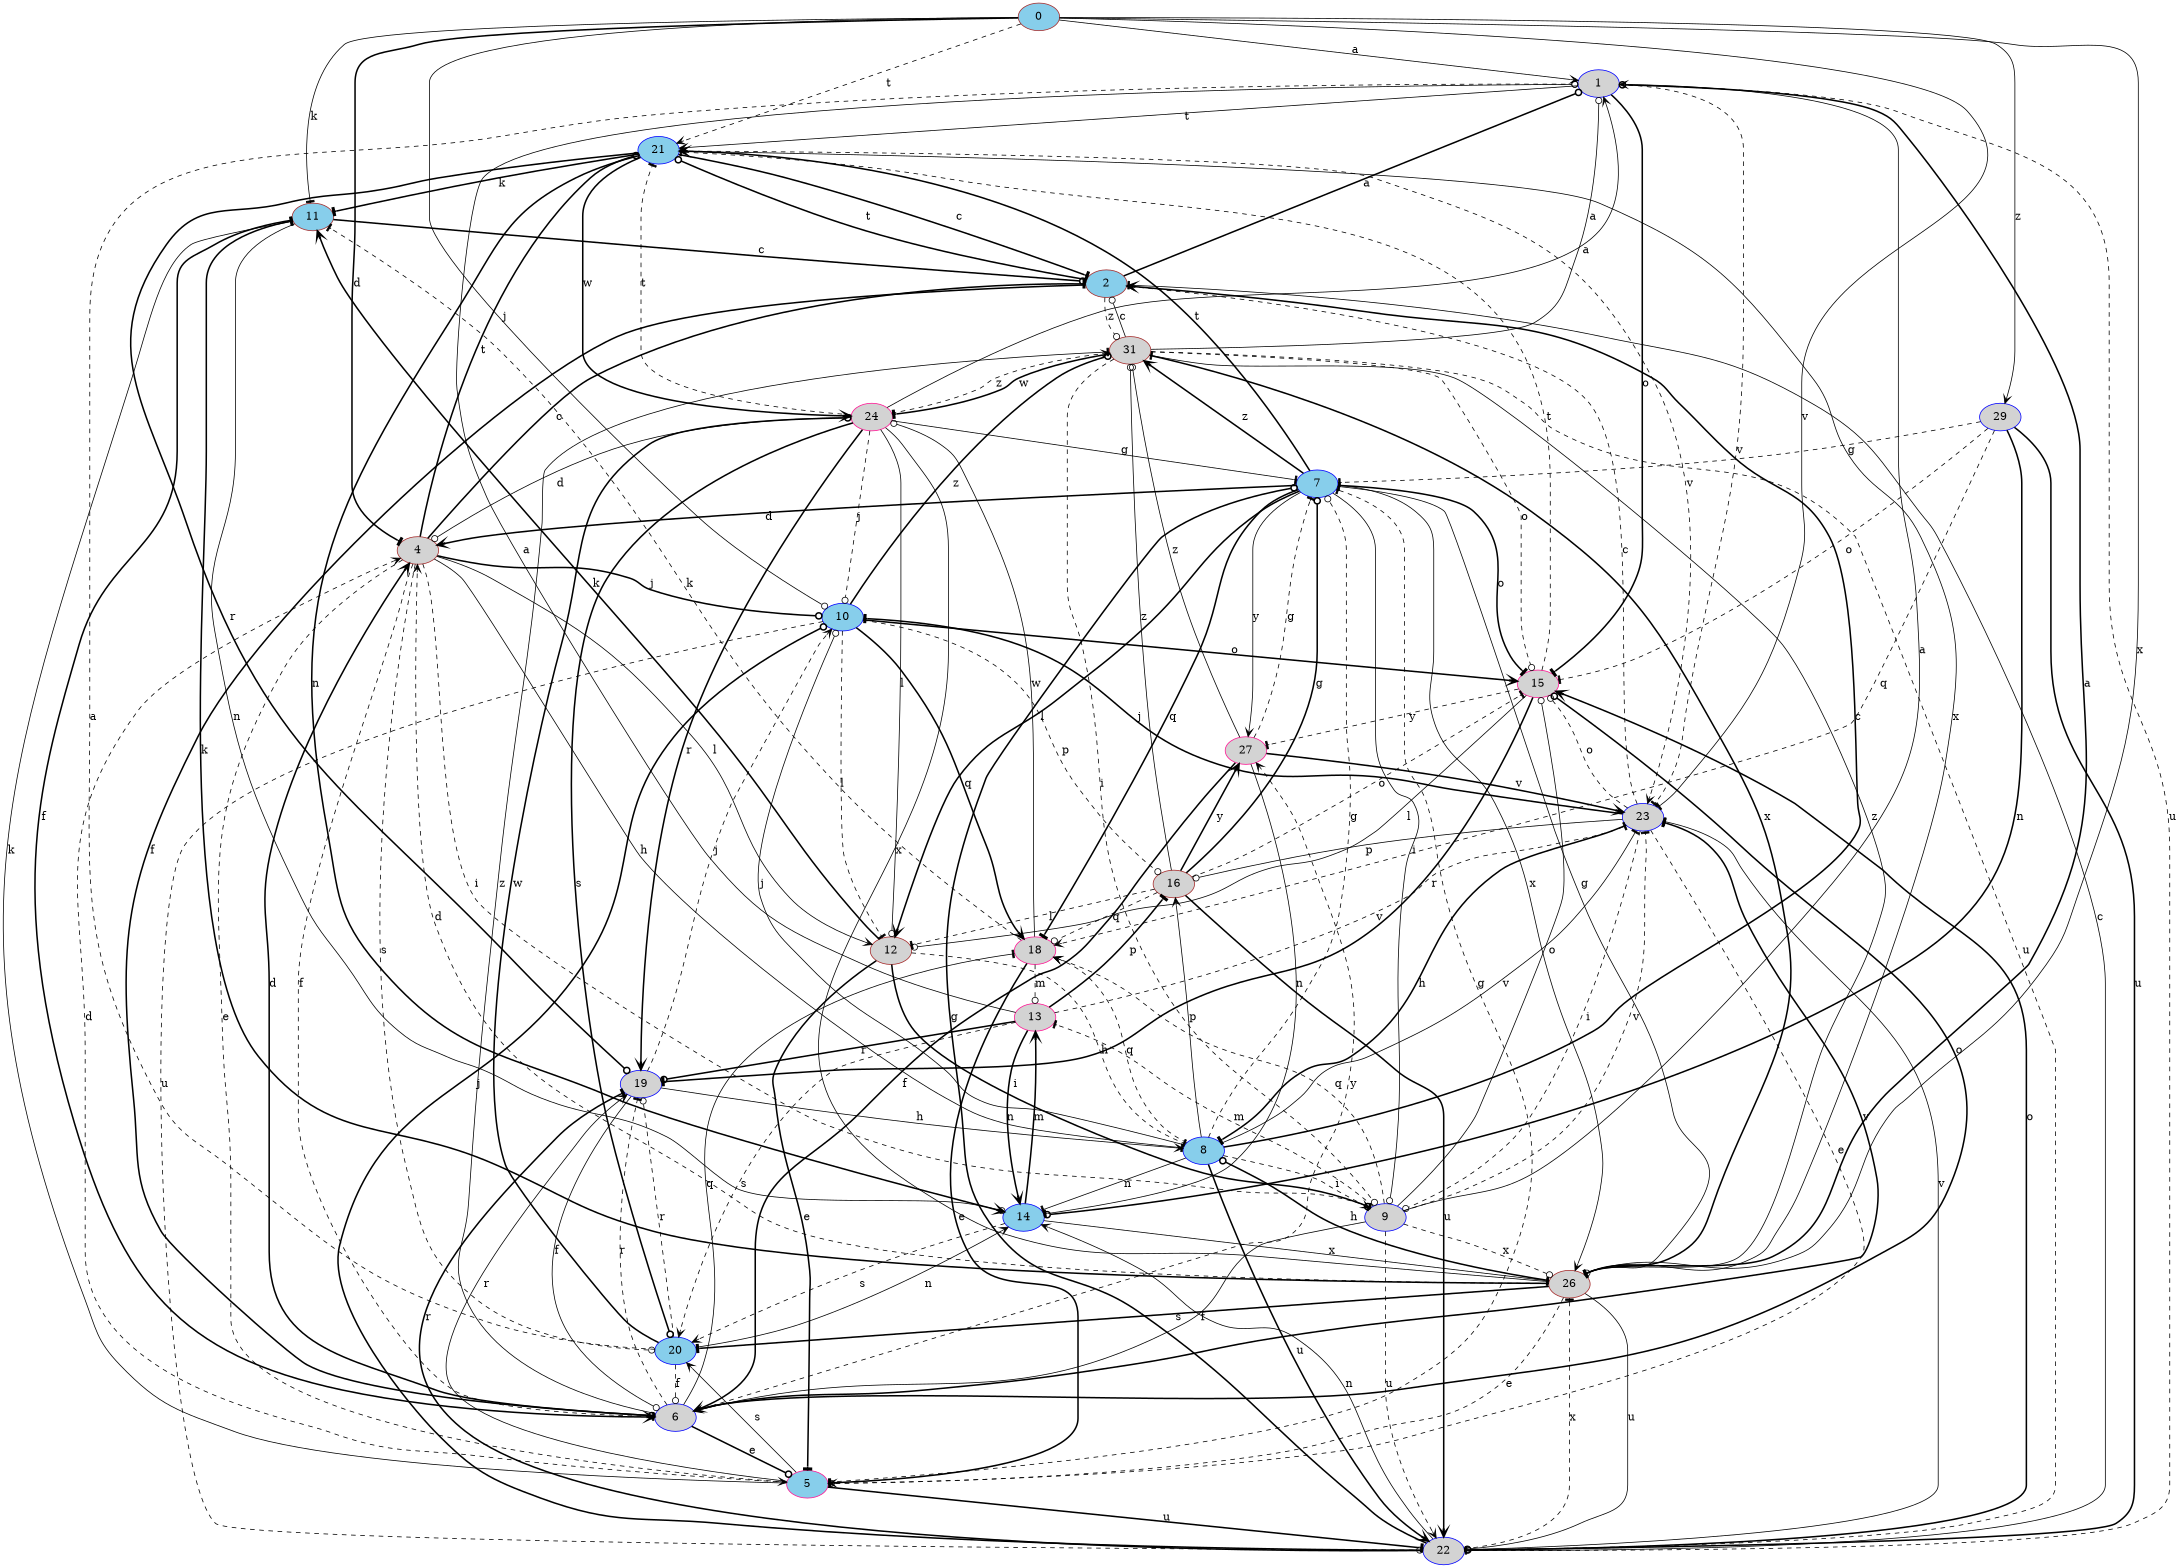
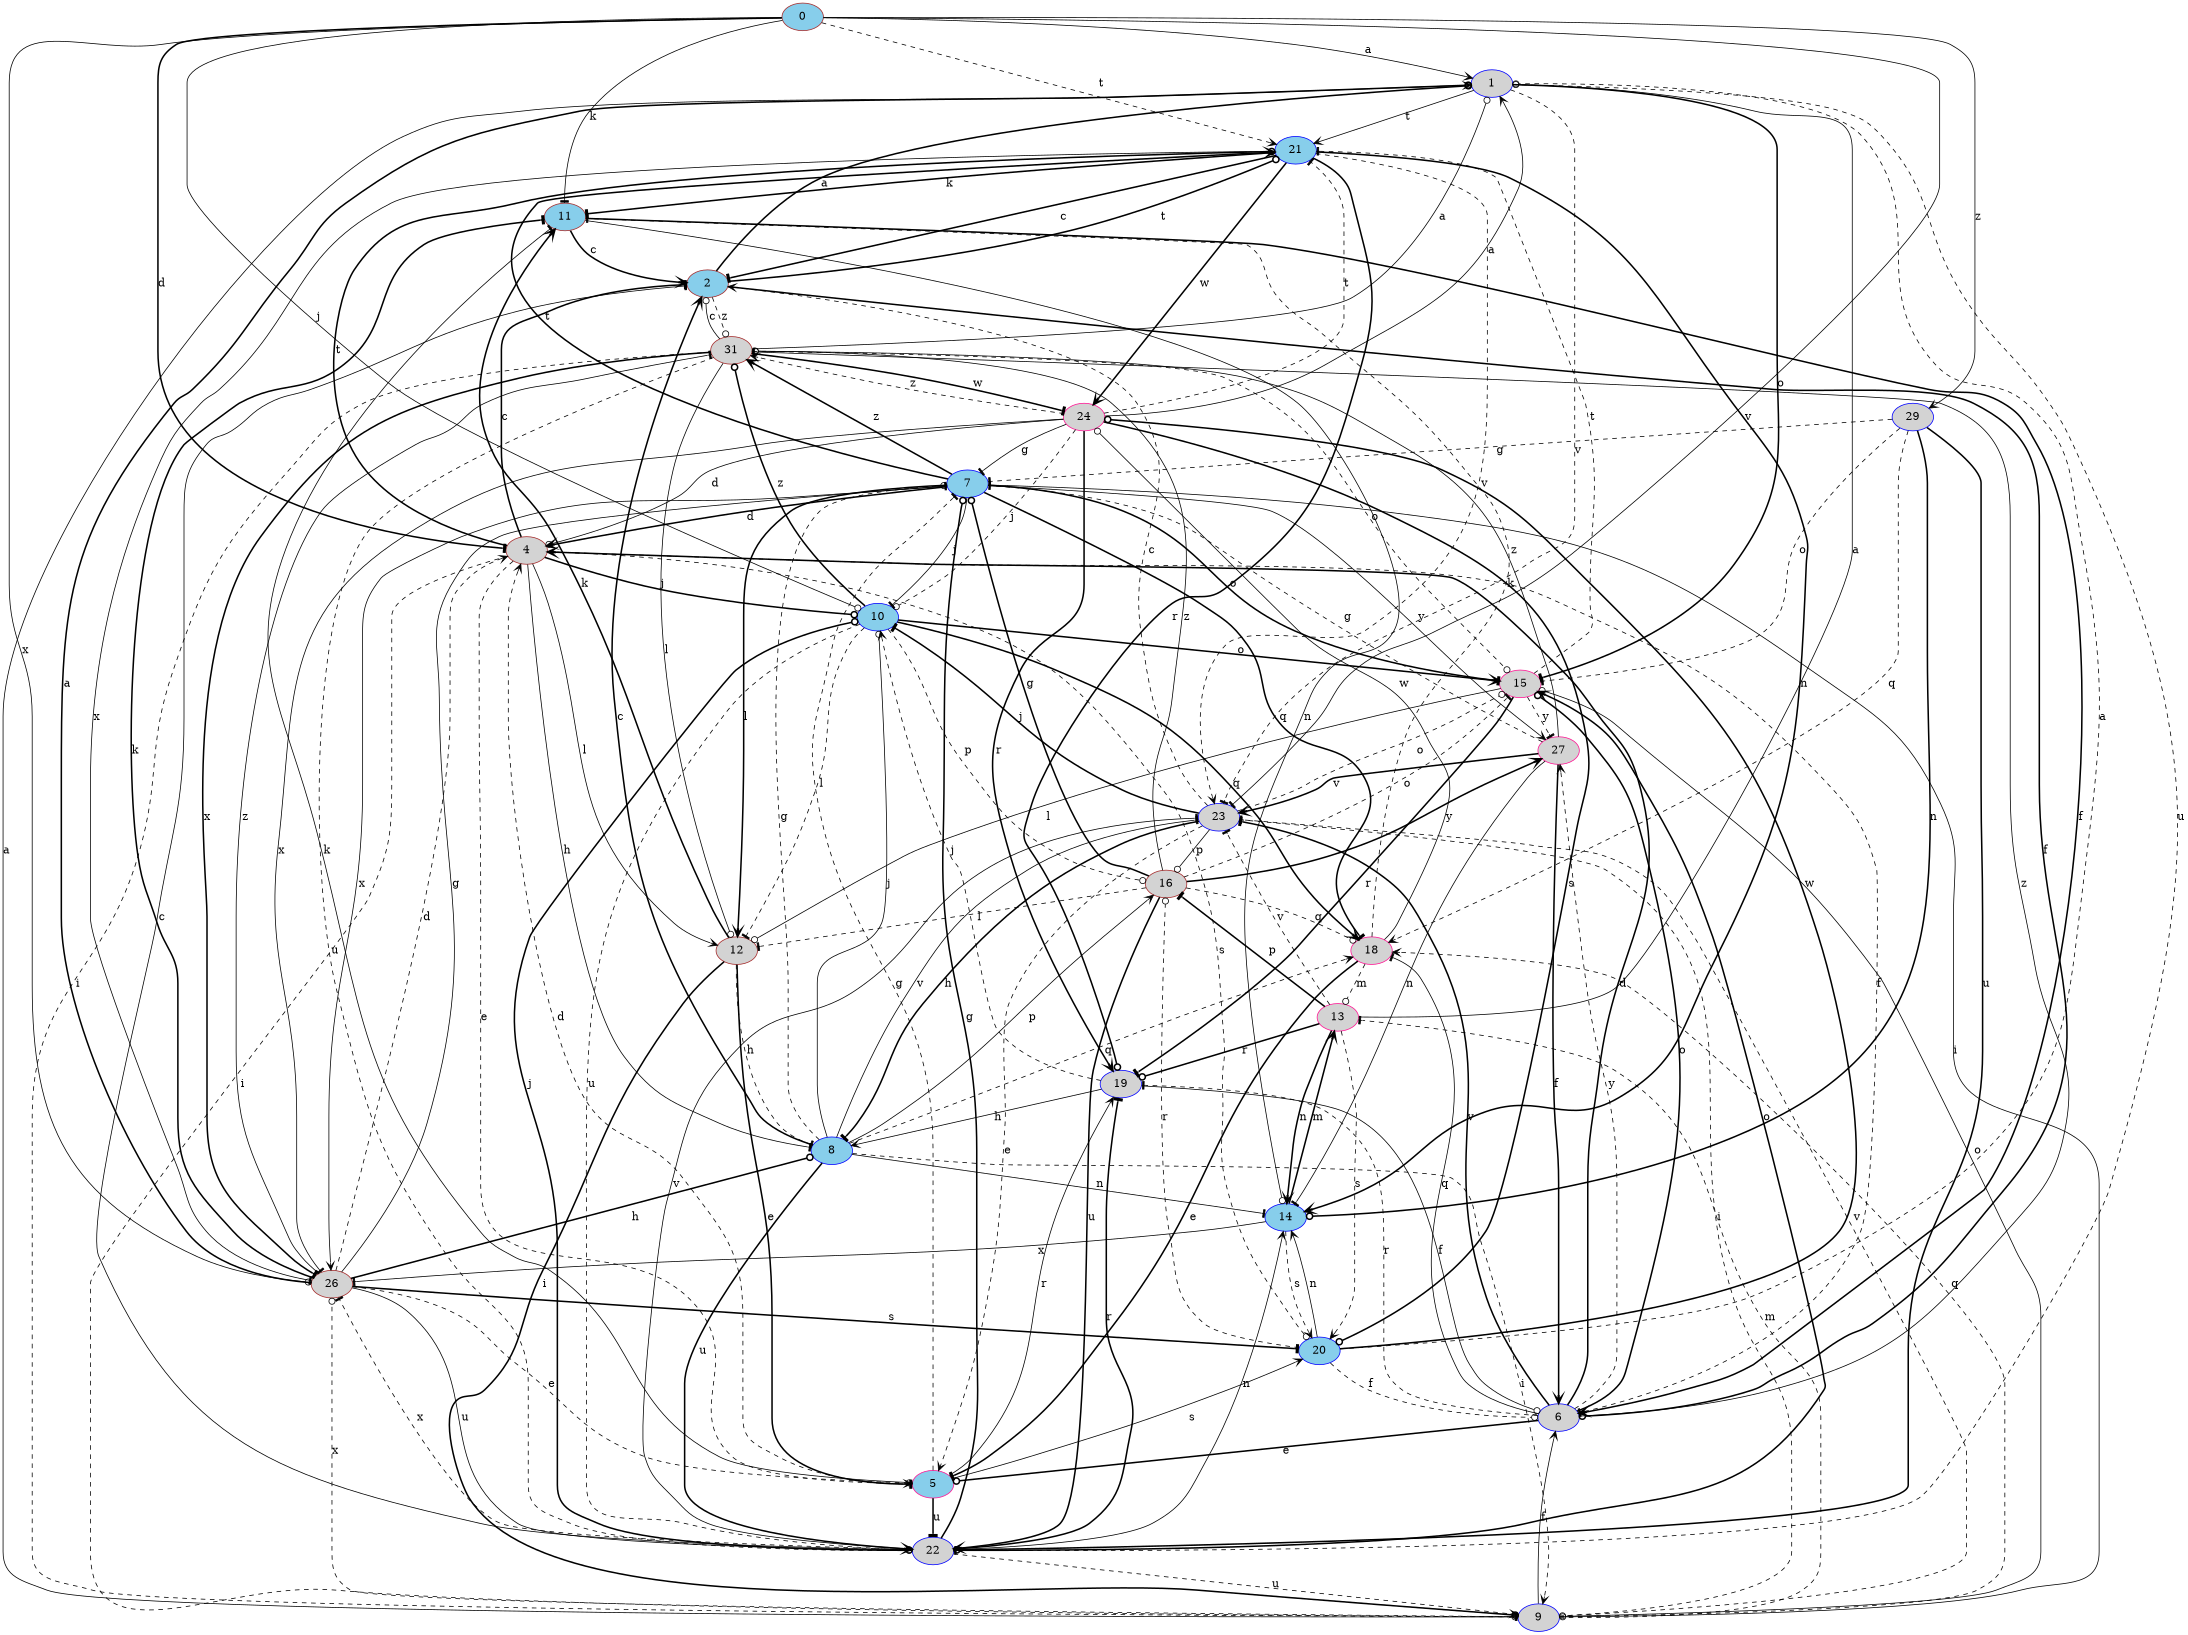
edge "11" -> "2": arrowhead odot -> vee
edge "7" -> "10": added, label "j"
edge "24" -> "12": now "31" -> "12"
edge "20" -> "19": now "20" -> "16"
edge "9" -> "22": reversed
